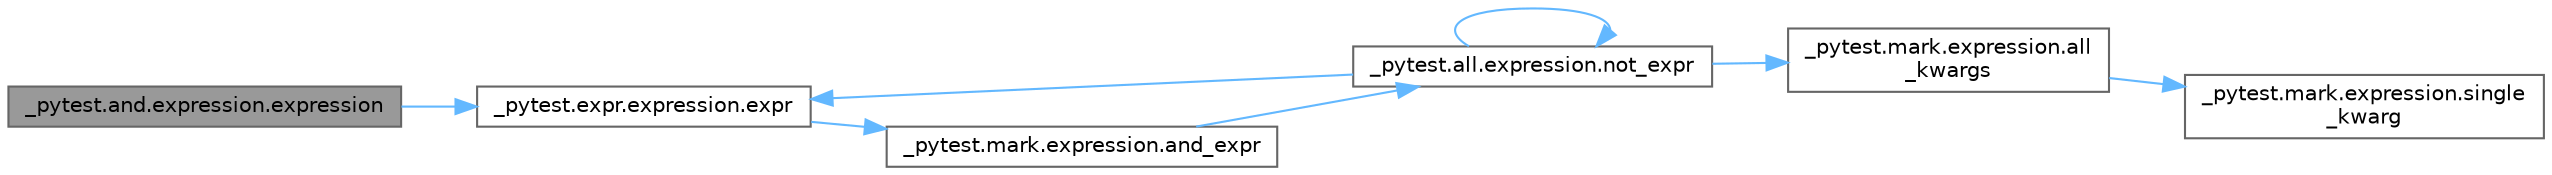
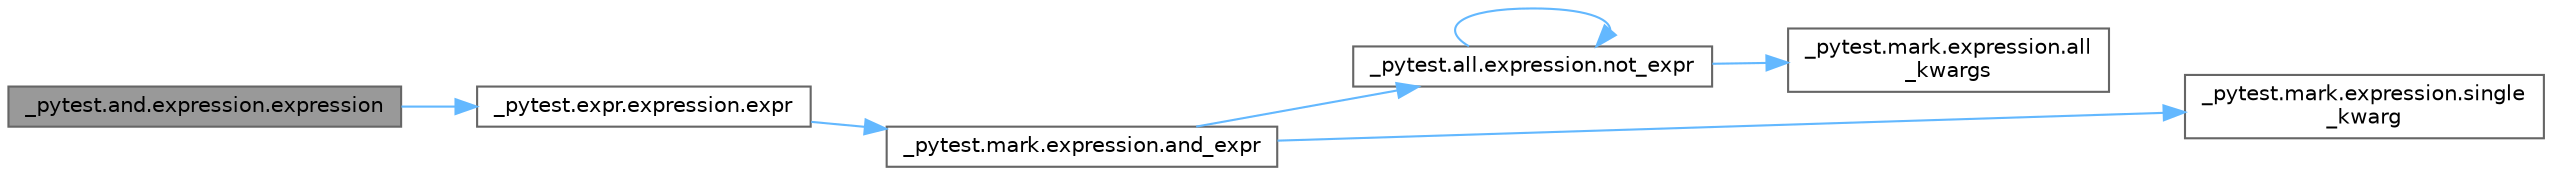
edge "_pytest.mark.expression.all _kwargs" -> "_pytest.mark.expression.single _kwarg": now "_pytest.mark.expression.and_expr" -> "_pytest.mark.expression.single _kwarg"
edge "_pytest.all.expression.not_expr" -> "_pytest.expr.expression.expr": removed
